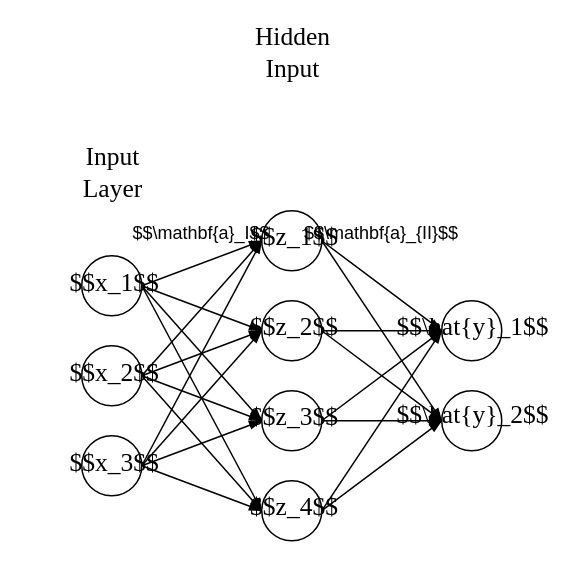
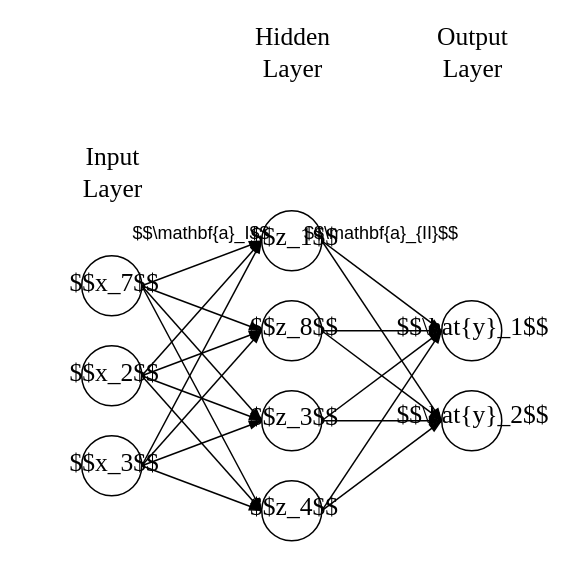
node "Hidden Input": label "Hidden Input" -> "Hidden Layer"
node "Output Layer": added
node "$$x_1$$": label "$$x_1$$" -> "$$x_7$$"
node "$$z_2$$": label "$$z_2$$" -> "$$z_8$$"
